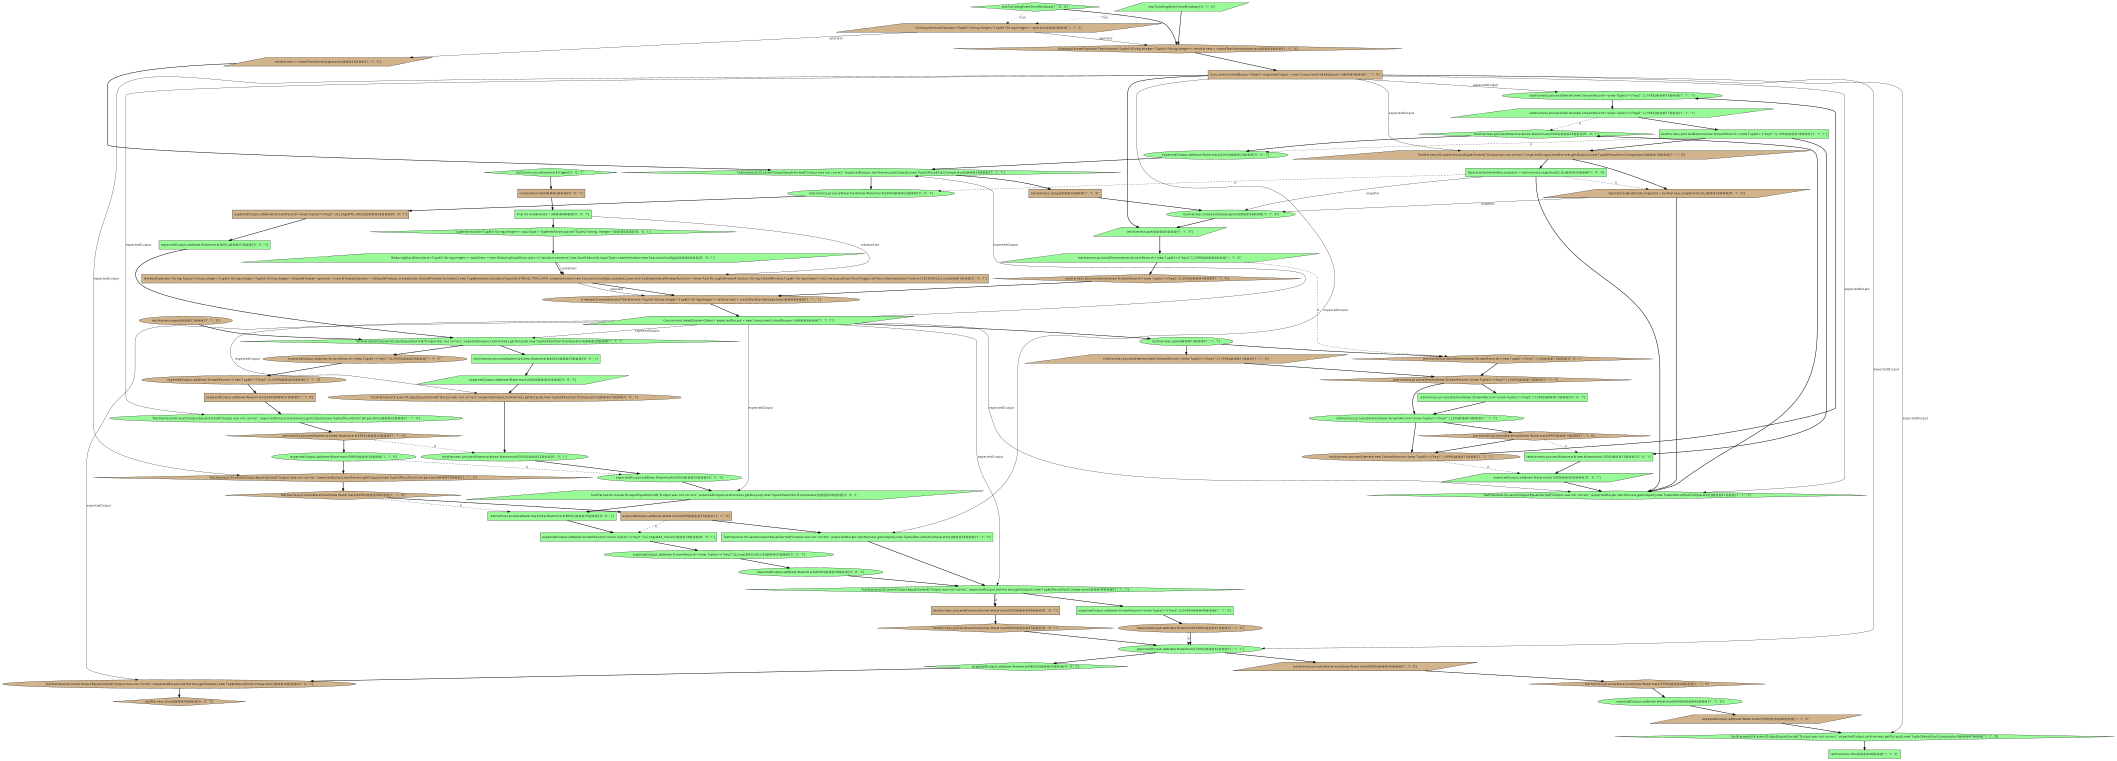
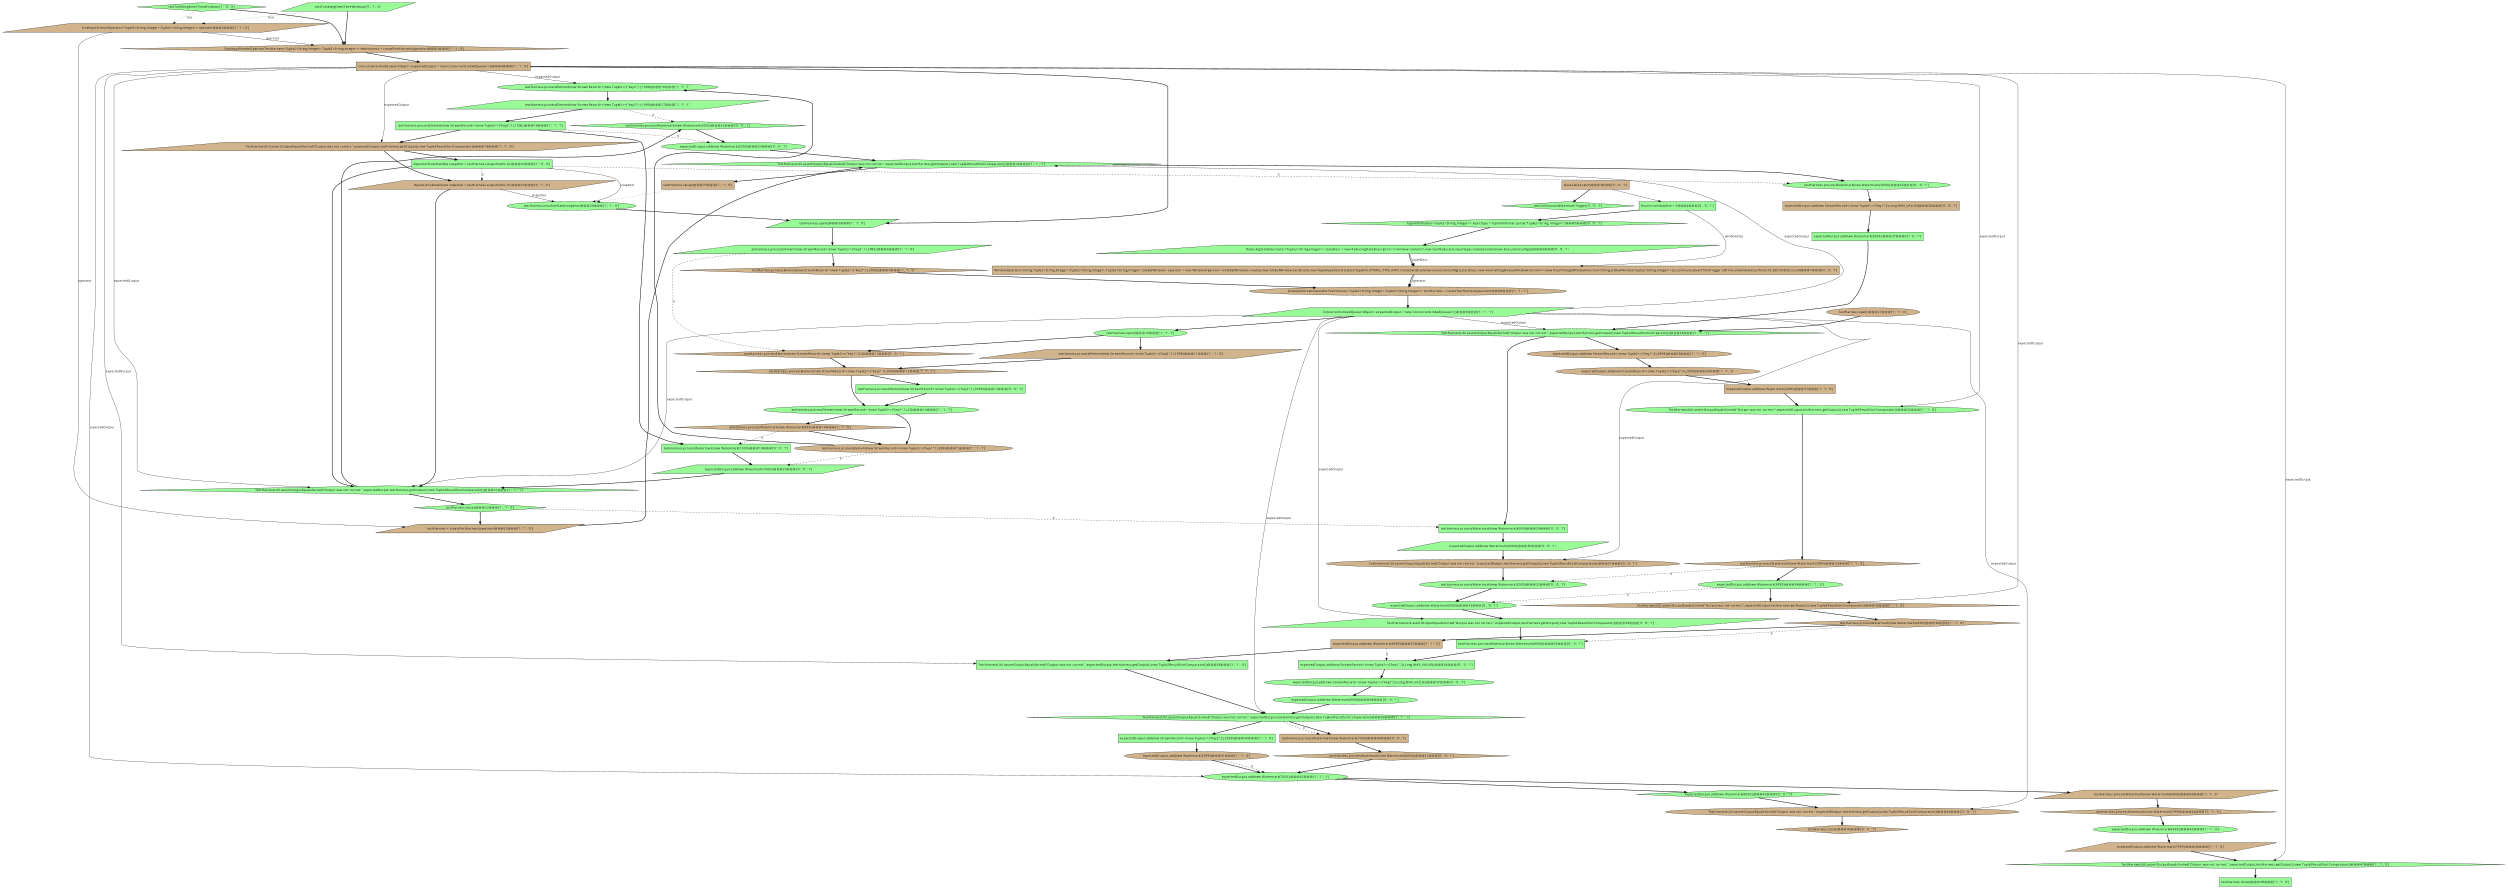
edge "testContinuousWatermarkTrigger['0', '0', '1']" -> "closeCalled.set(0)@@@3@@@['0', '0', '1']": reversed
edge "closeCalled.set(0)@@@3@@@['0', '0', '1']" -> "final int windowSize = 3@@@4@@@['0', '0', '1']": style bold -> solid
edge "testHarness.setup()@@@25@@@['1', '1', '0']" -> "testHarness.initializeState(snapshot)@@@26@@@['1', '1', '0']": style bold -> dotted
node "testHarness.close()@@@22@@@['1', '1', '0']": added
